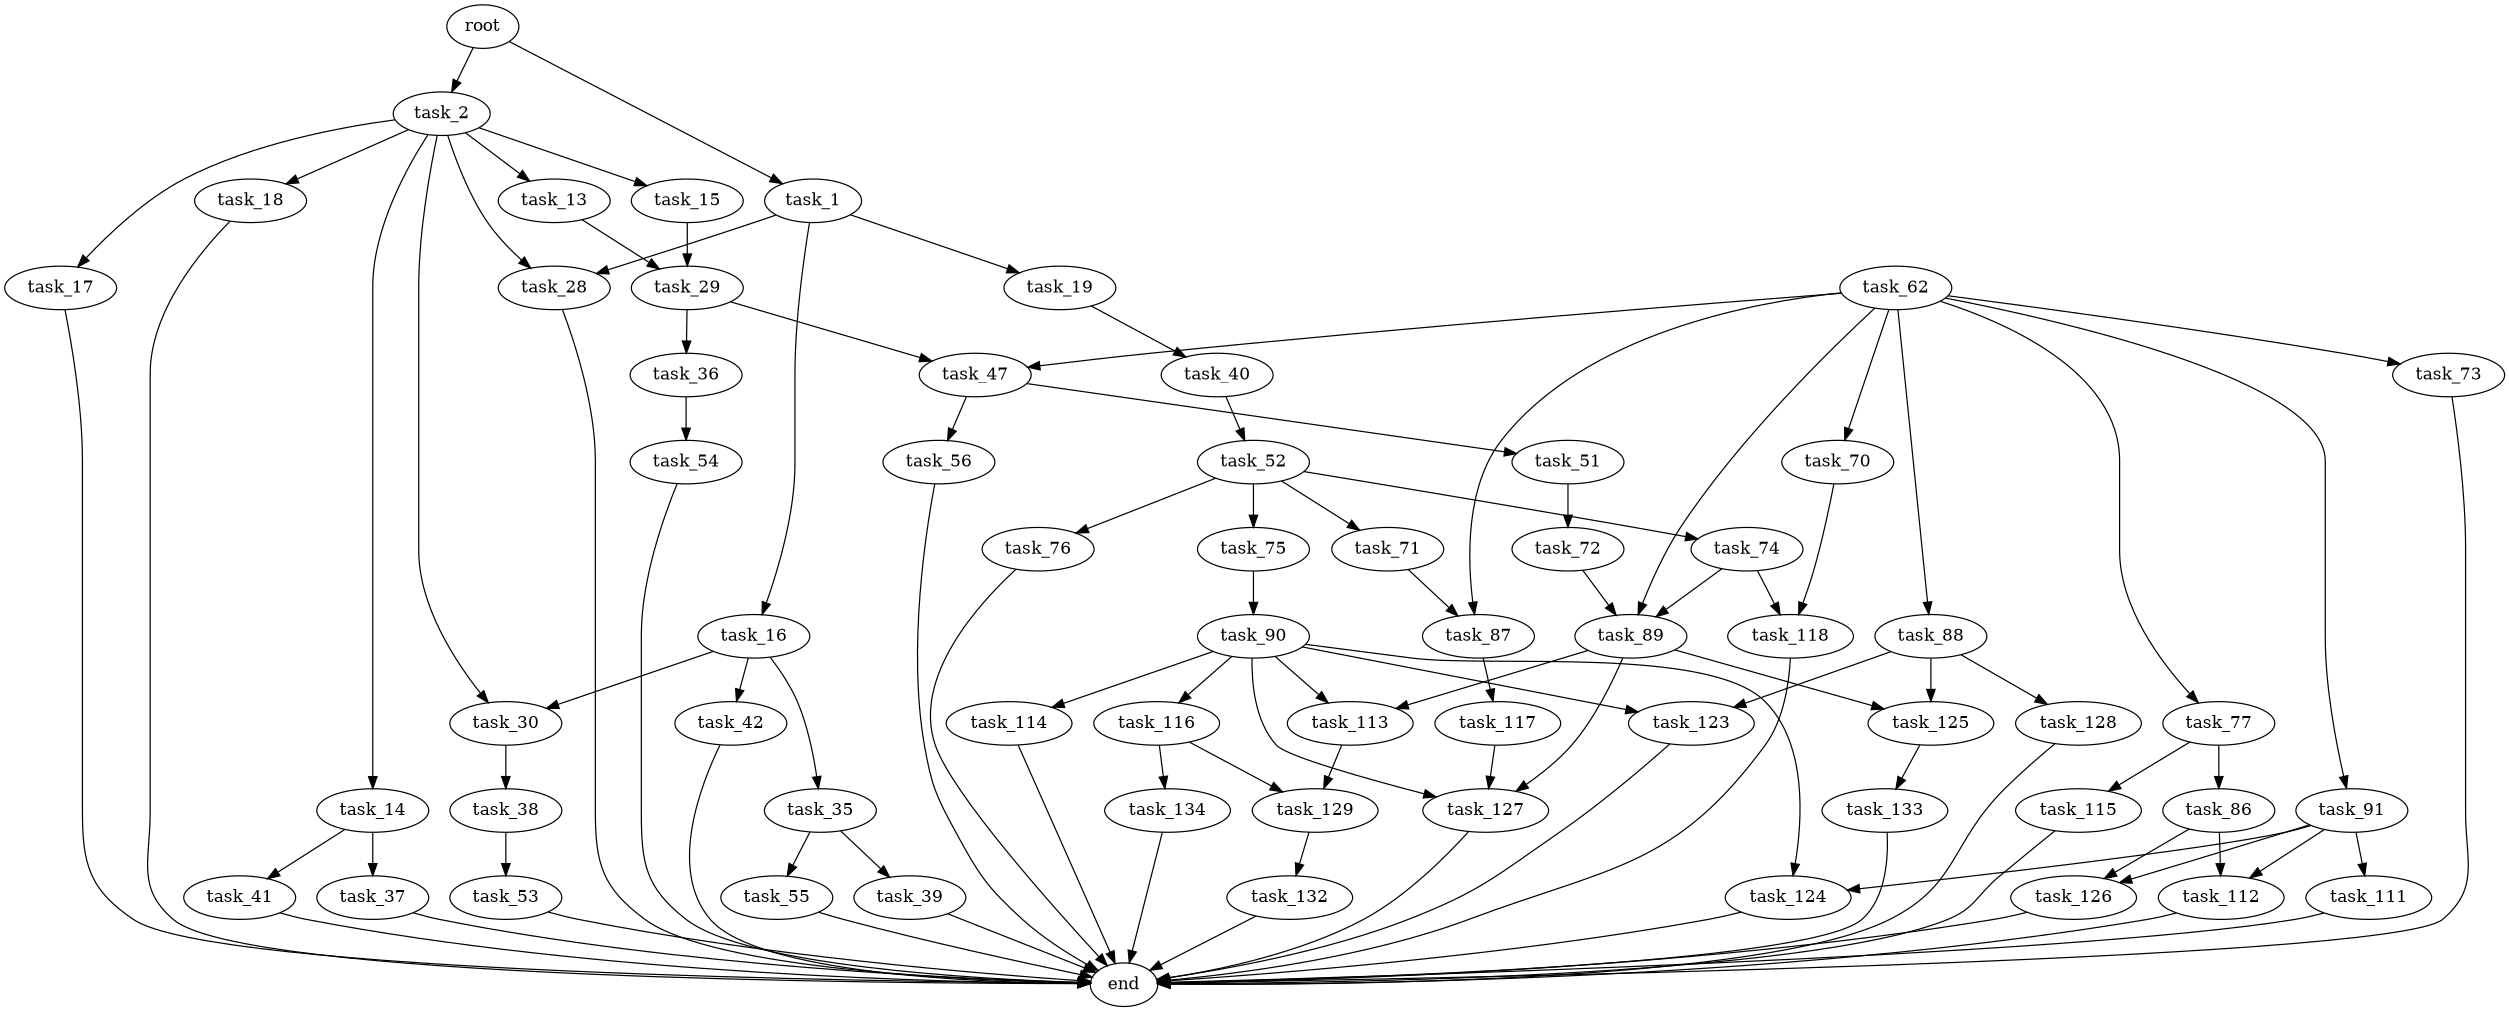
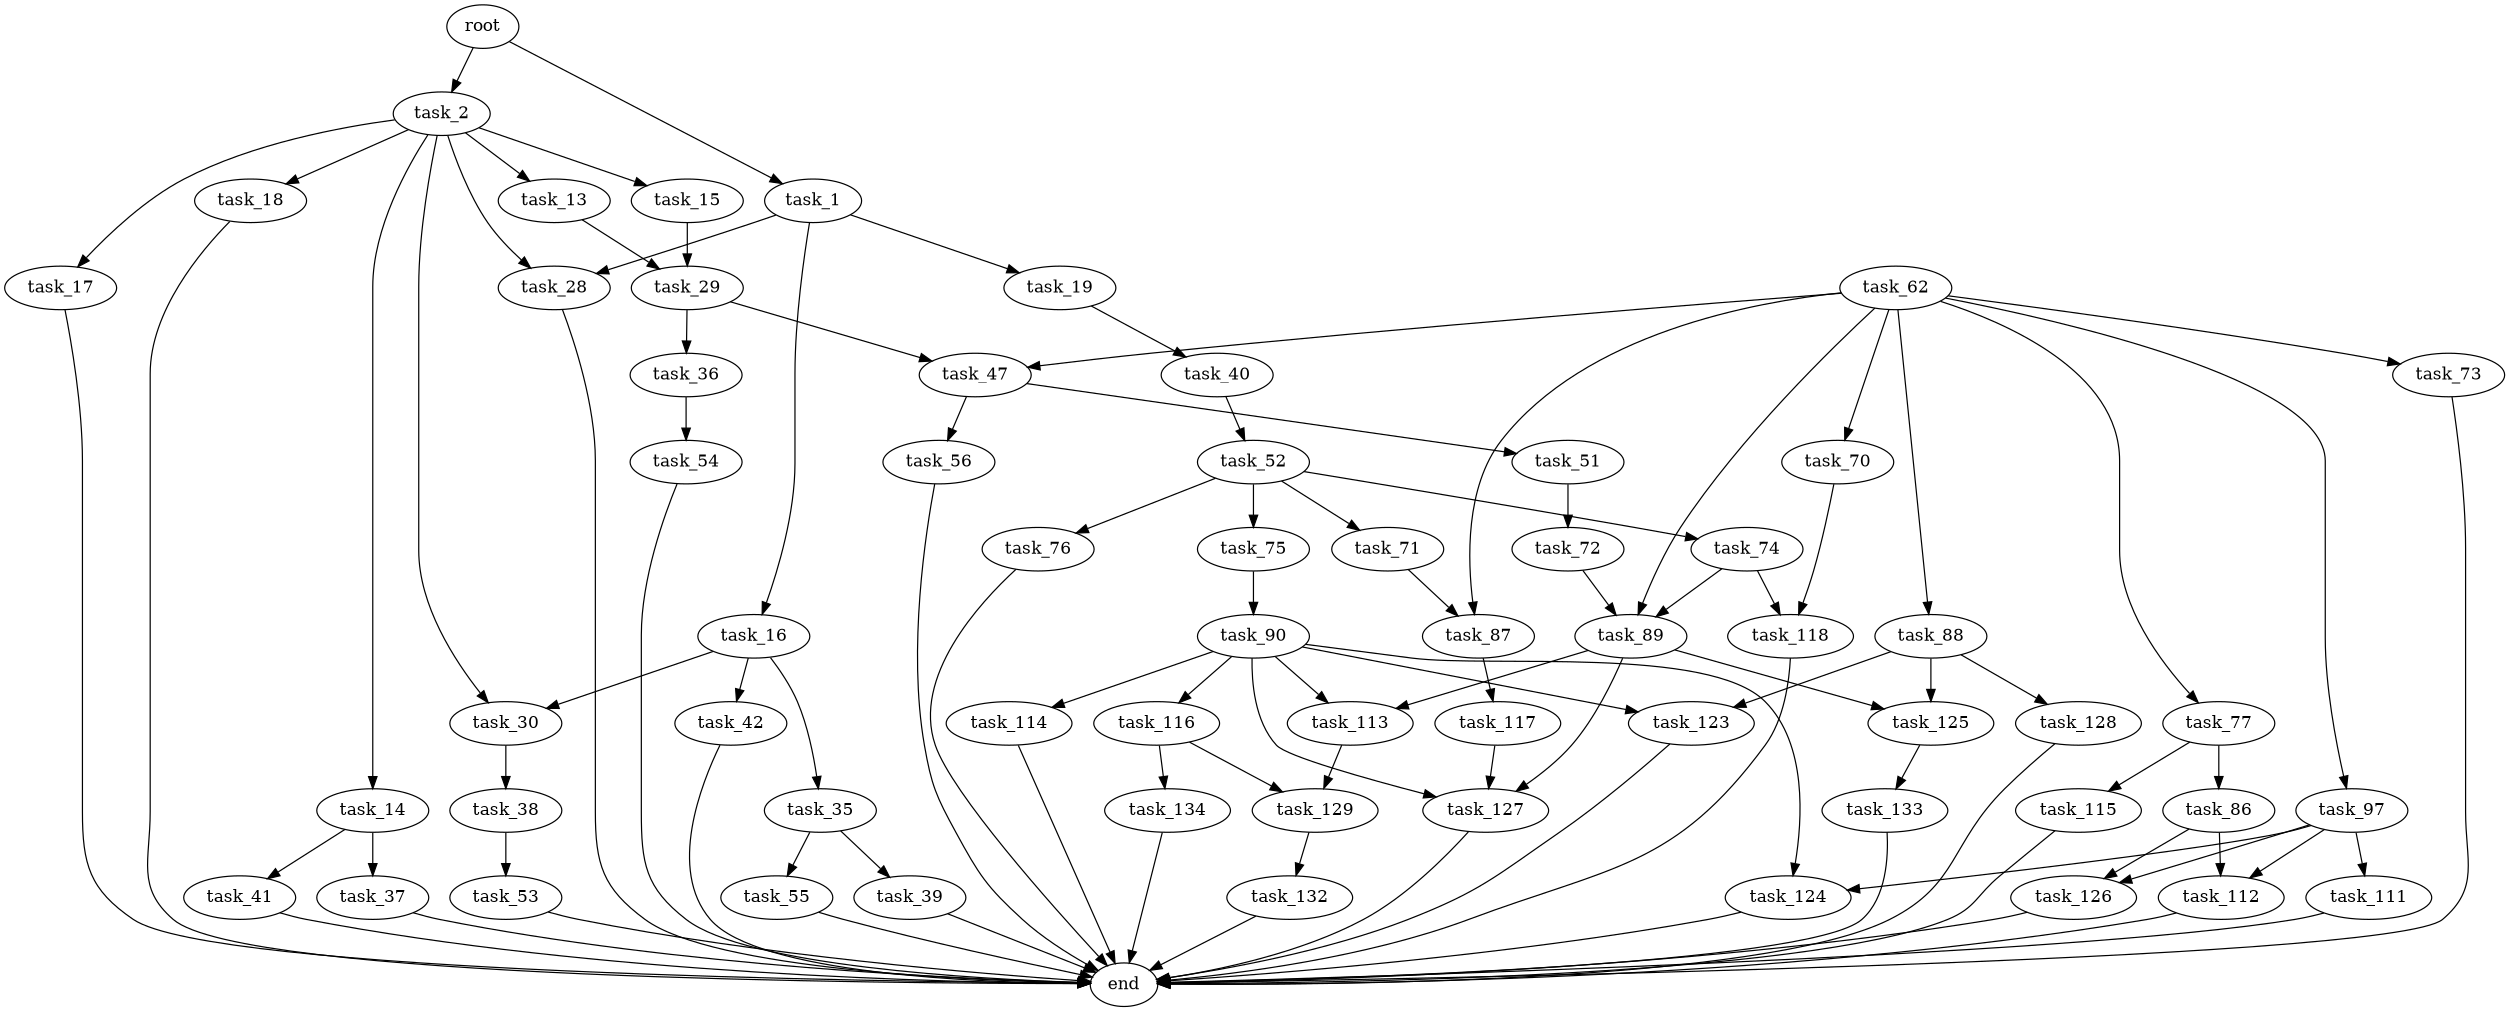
node "task_91": label "task_91" -> "task_97"
